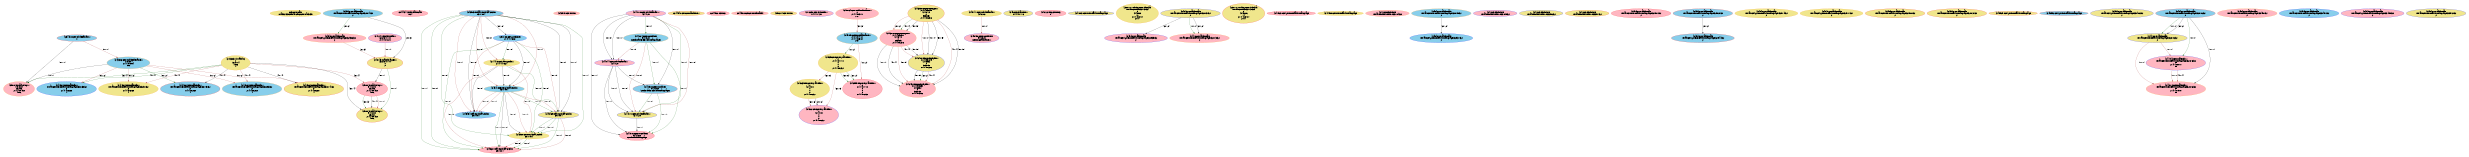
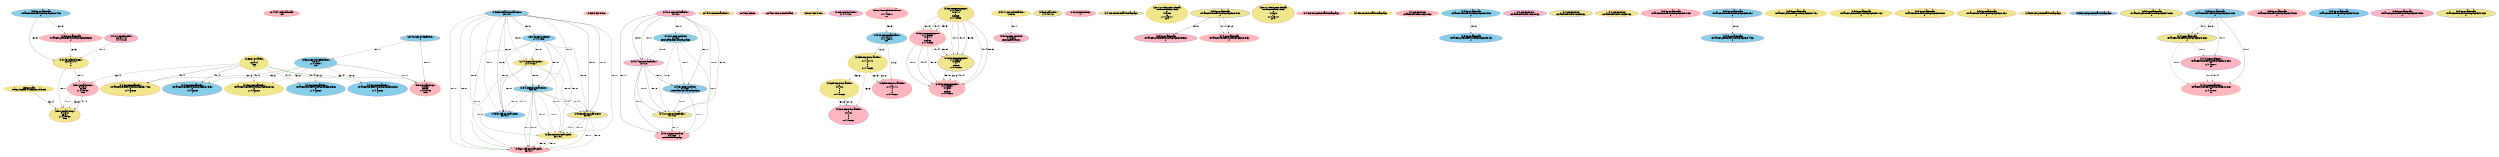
edge "4215383.VirtualAlloc 0 1310704 4096 4" -> "4250073.LoadStringW 9441340 65484 2147409468 4096": now "6850628.main 00a93273369e5491cfe62ce818acbc95" -> "4250073.LoadStringW 9441340 65484 2147409468 4096"
